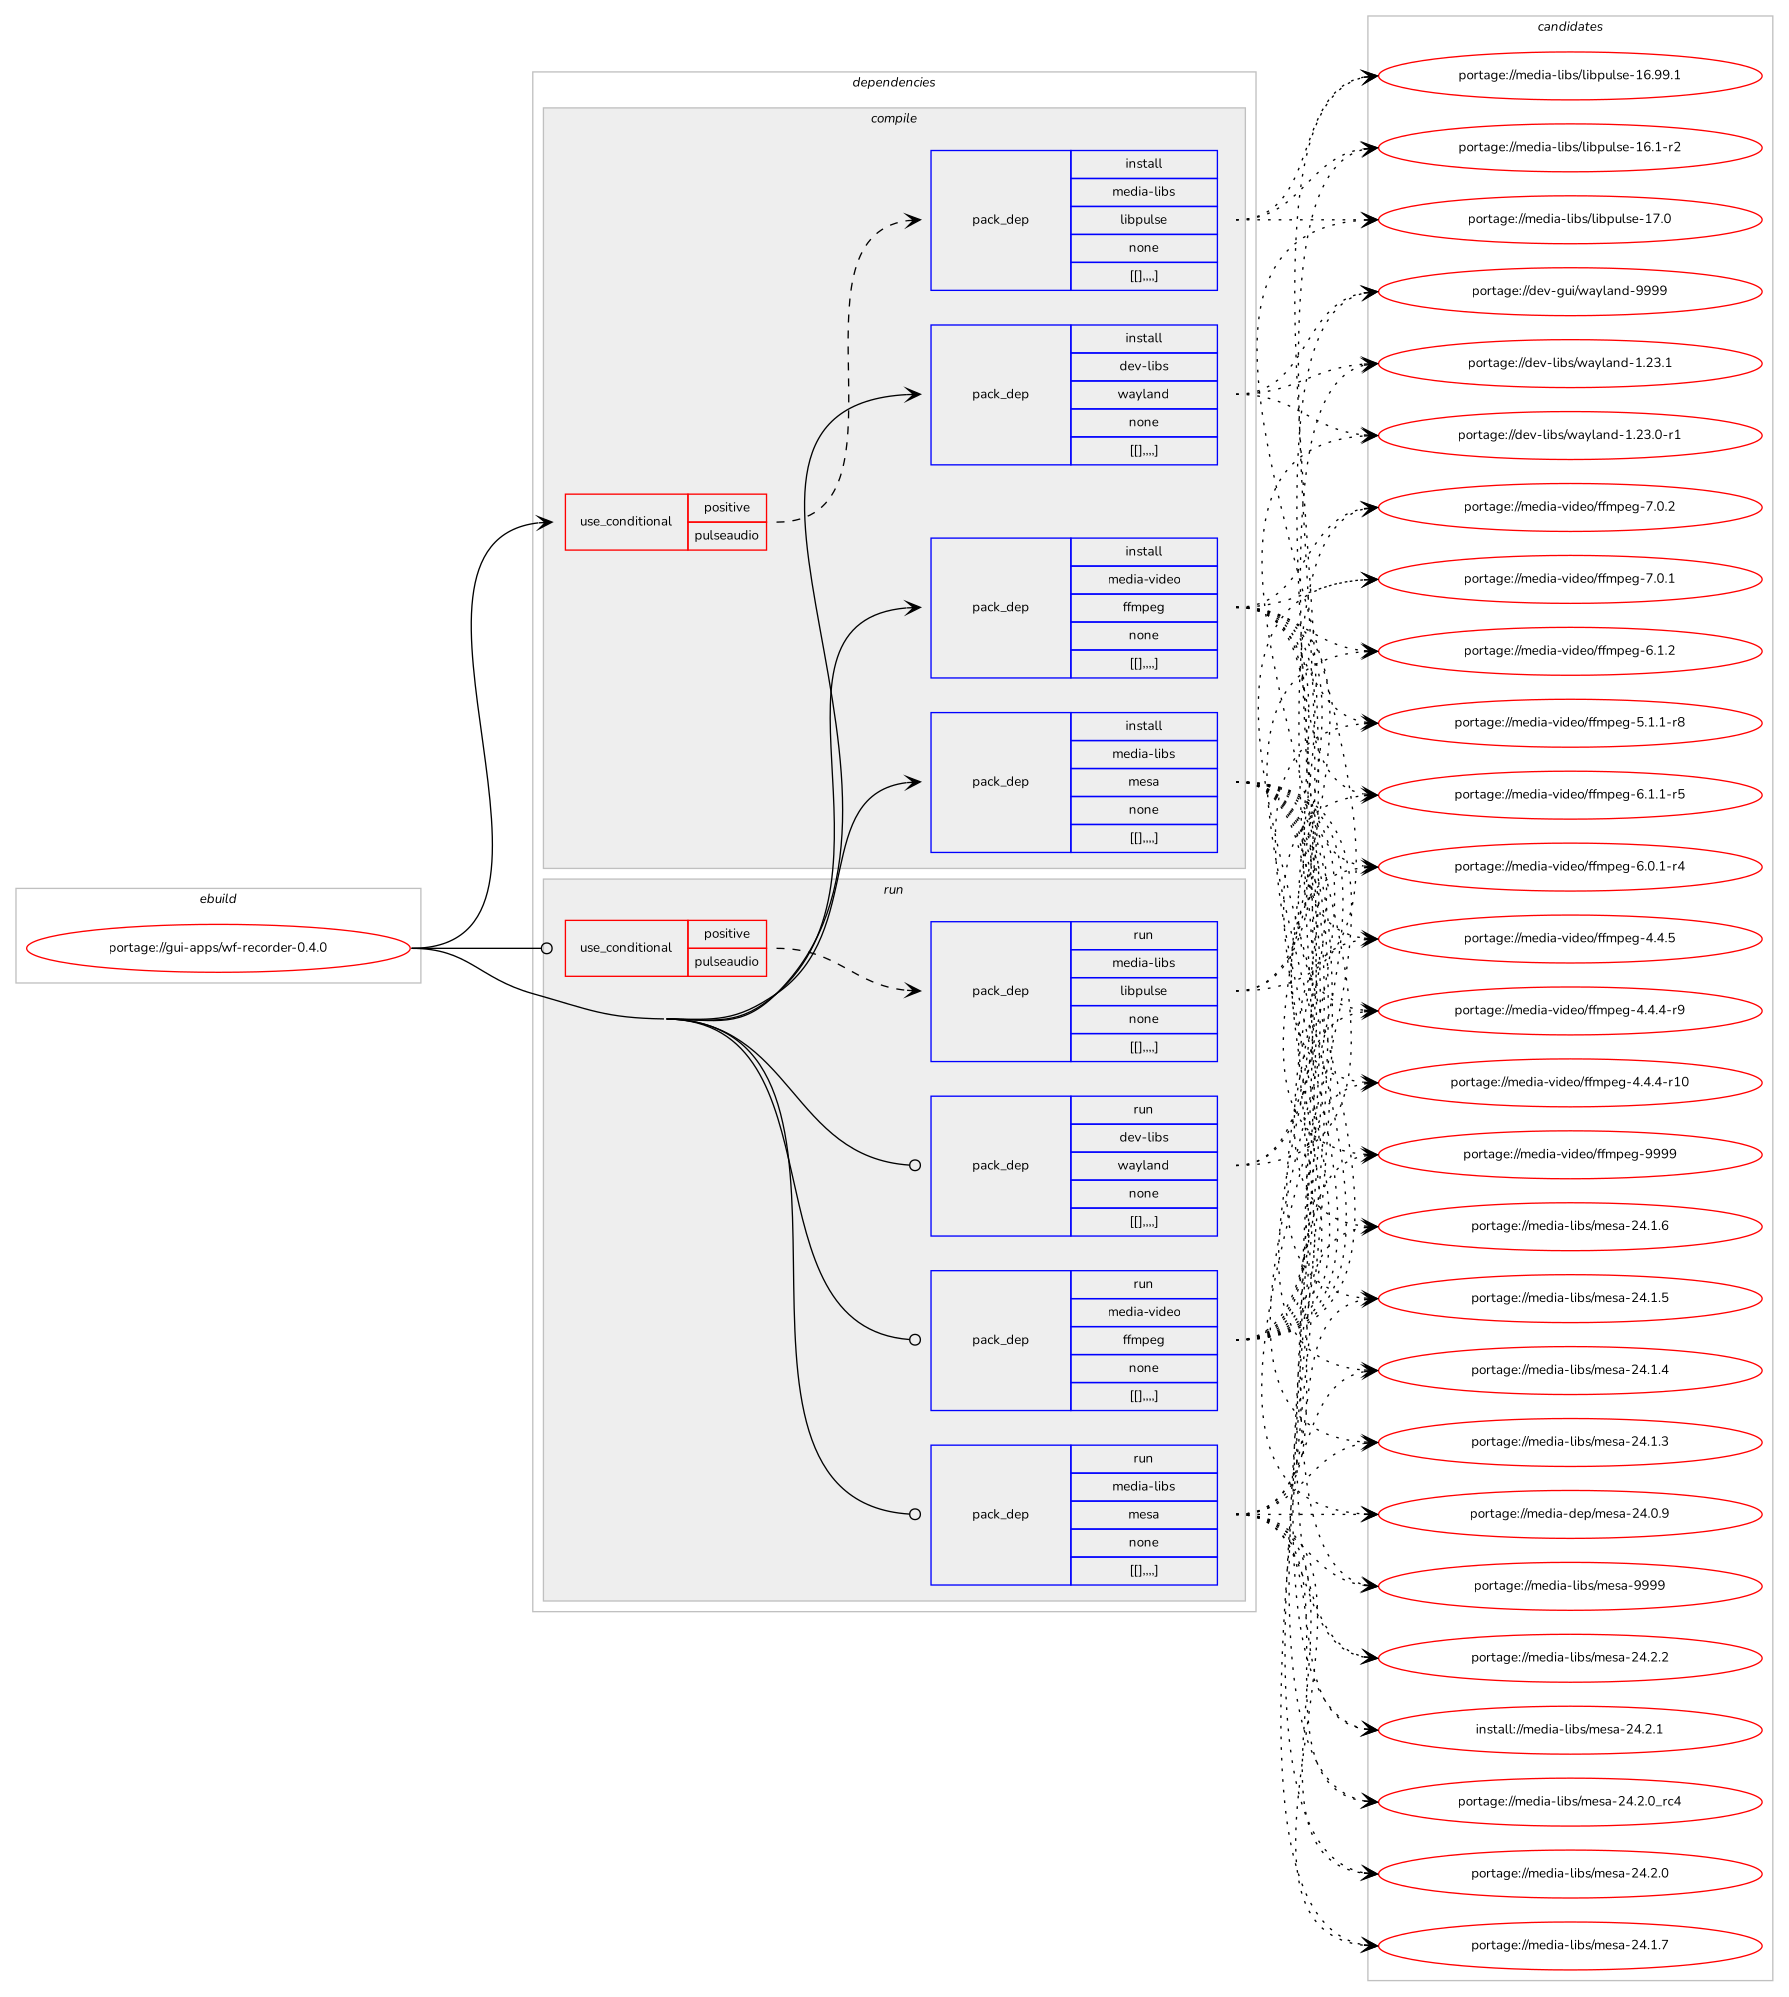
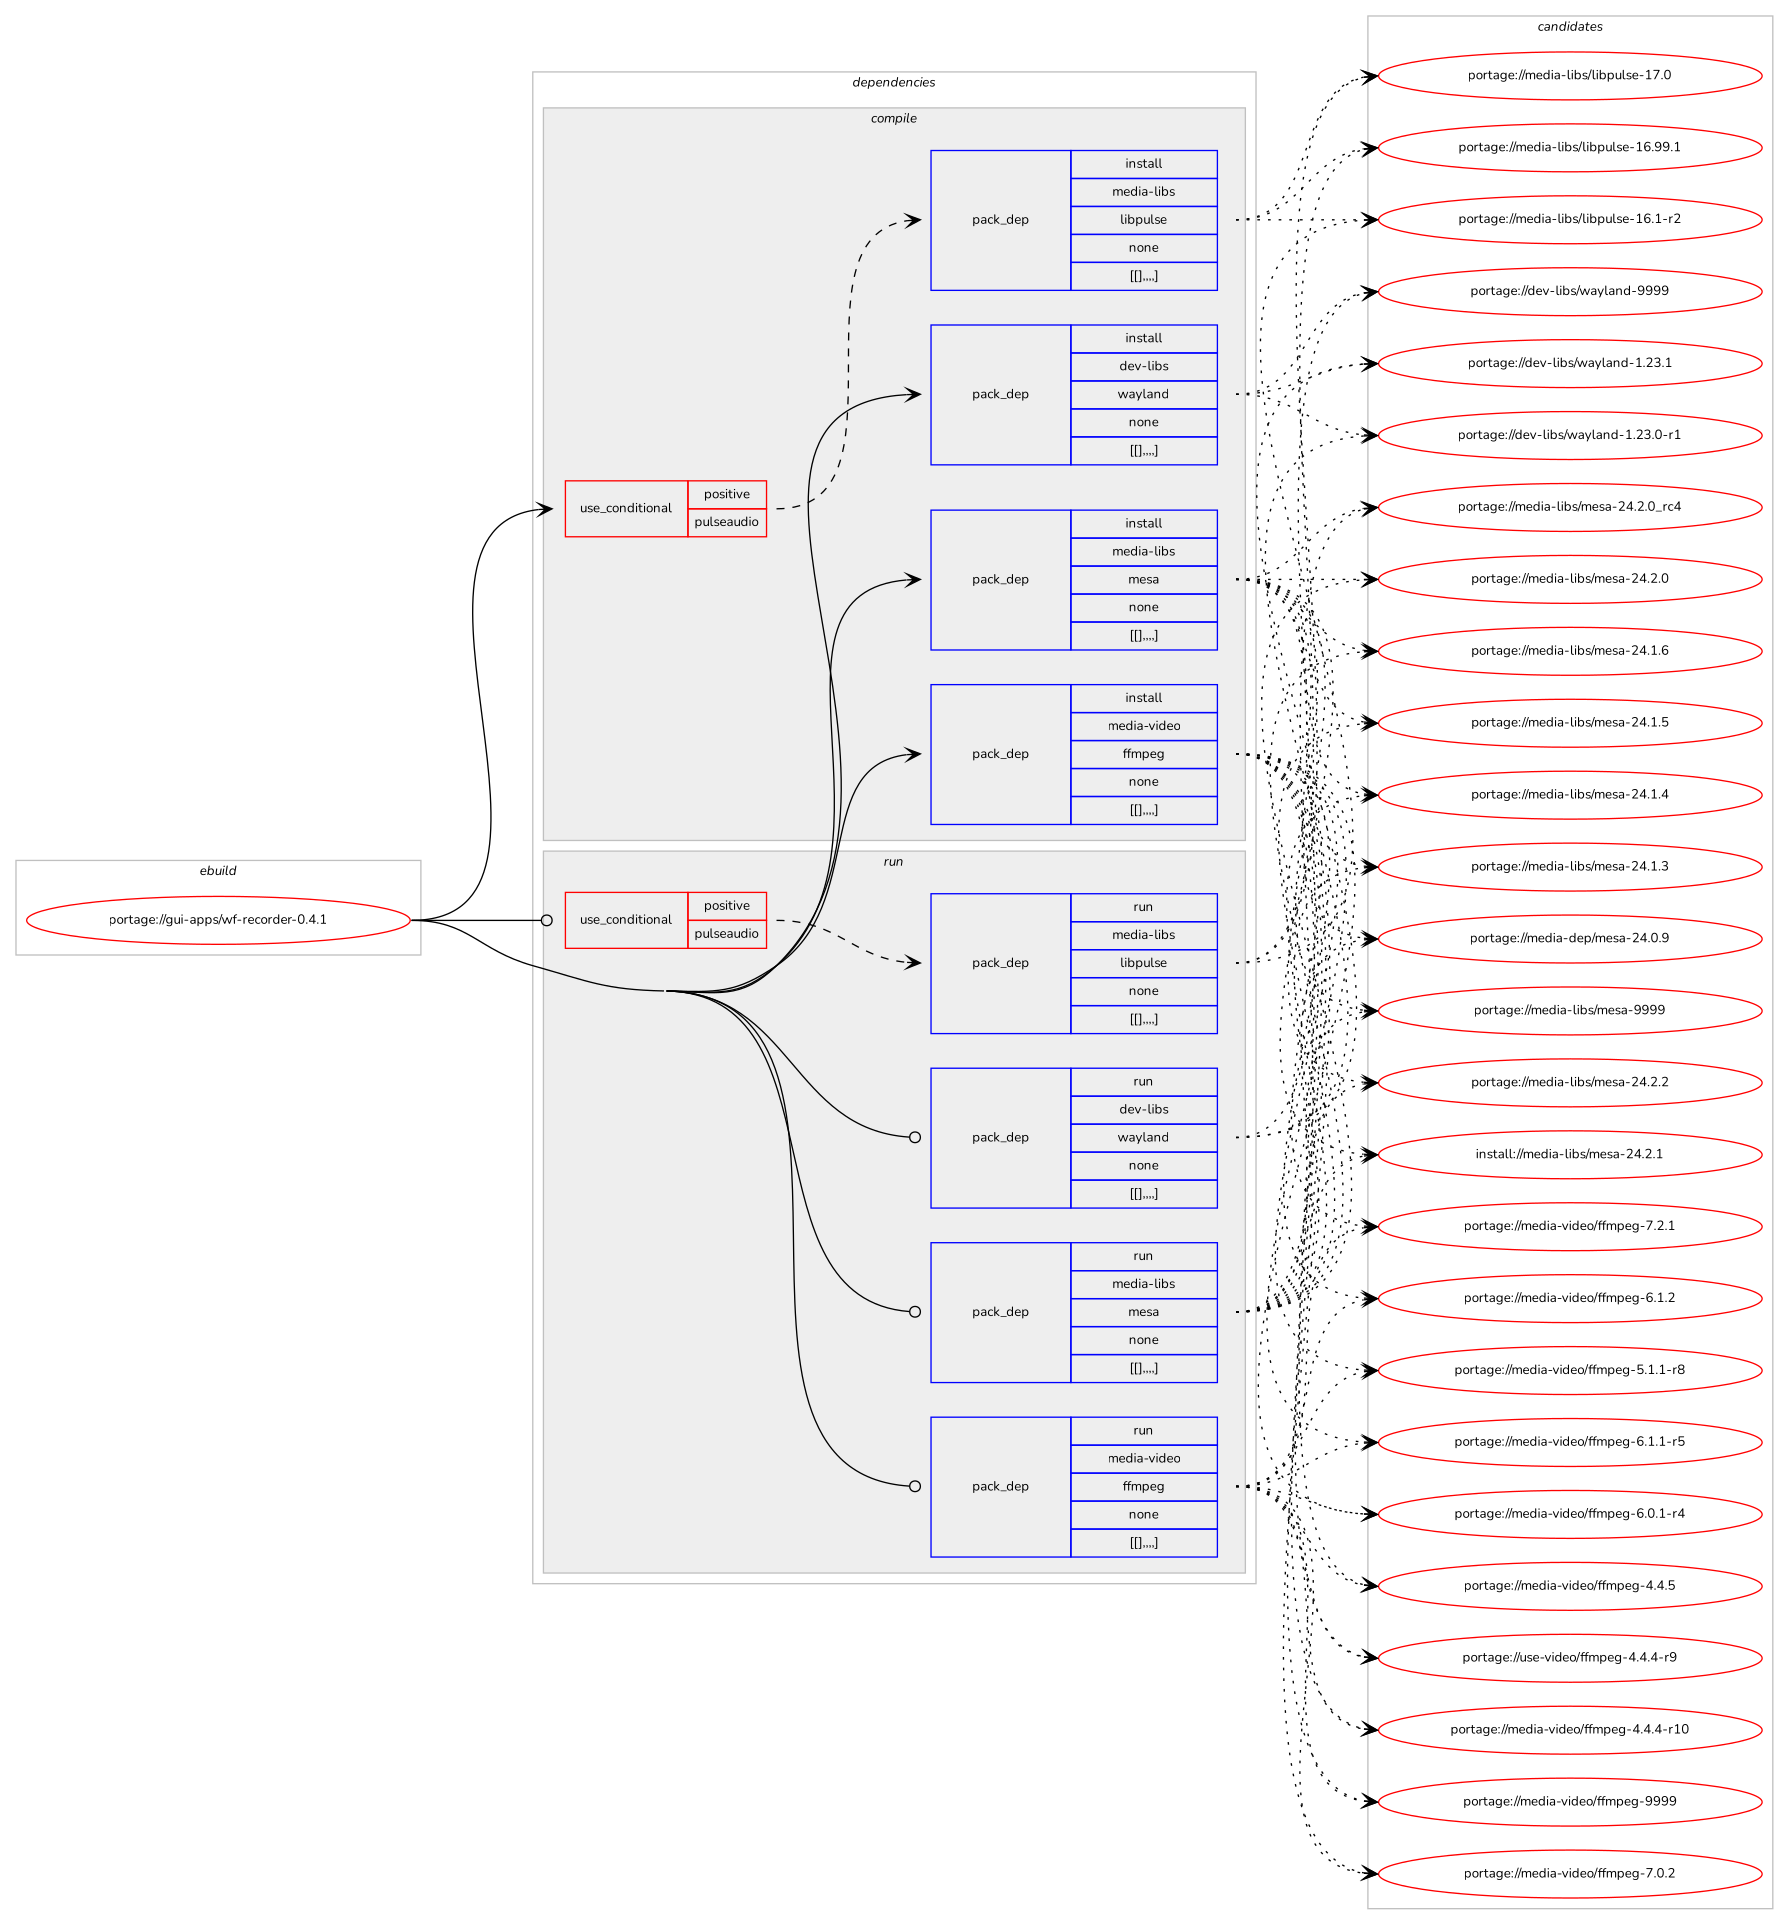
node "portage://dev-gui/wayland-9999": label "portage://dev-gui/wayland-9999" -> "portage://dev-libs/wayland-9999"
node "portage://media-video/ffmpeg-7.0.1": label "portage://media-video/ffmpeg-7.0.1" -> "portage://media-video/ffmpeg-7.2.1"
node "portage://gui-apps/wf-recorder-0.4.0": label "portage://gui-apps/wf-recorder-0.4.0" -> "portage://gui-apps/wf-recorder-0.4.1"
node "portage://media-video/ffmpeg-4.4.4-r9": label "portage://media-video/ffmpeg-4.4.4-r9" -> "portage://use-video/ffmpeg-4.4.4-r9"
node "portage://media-libs/mesa-24.1.7": removed
